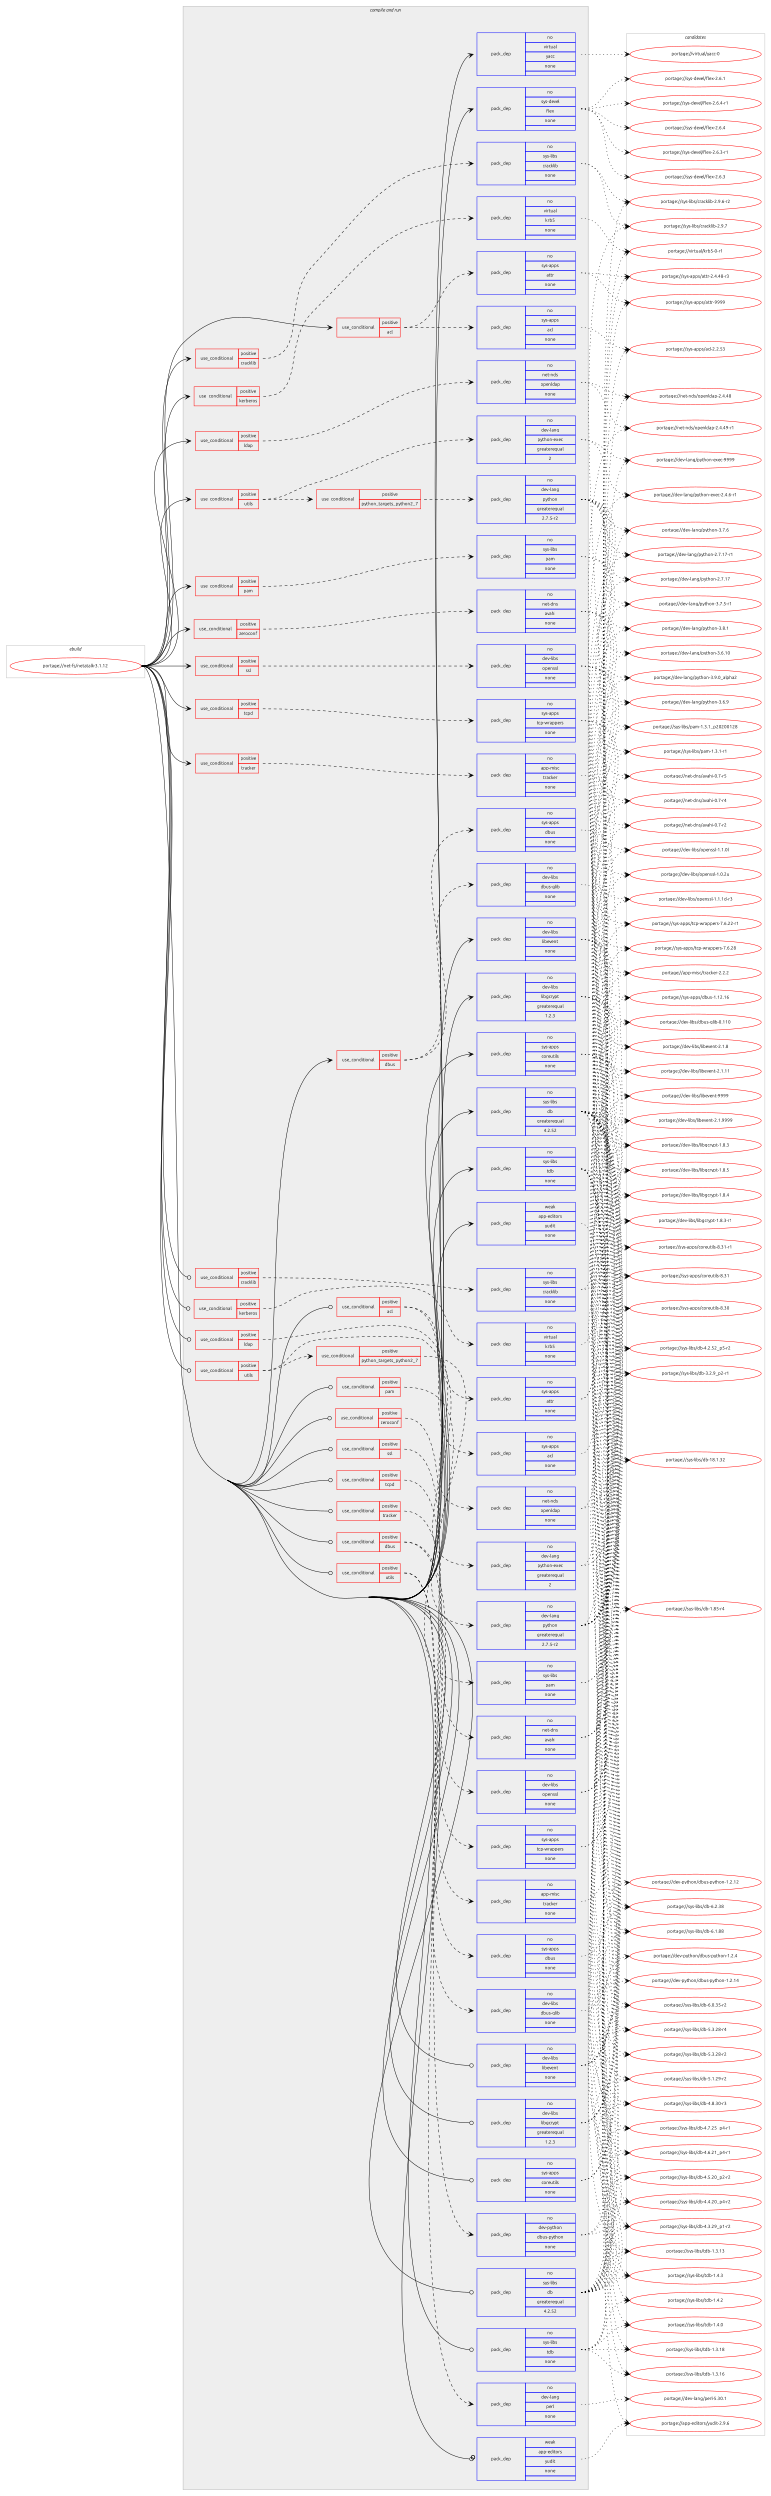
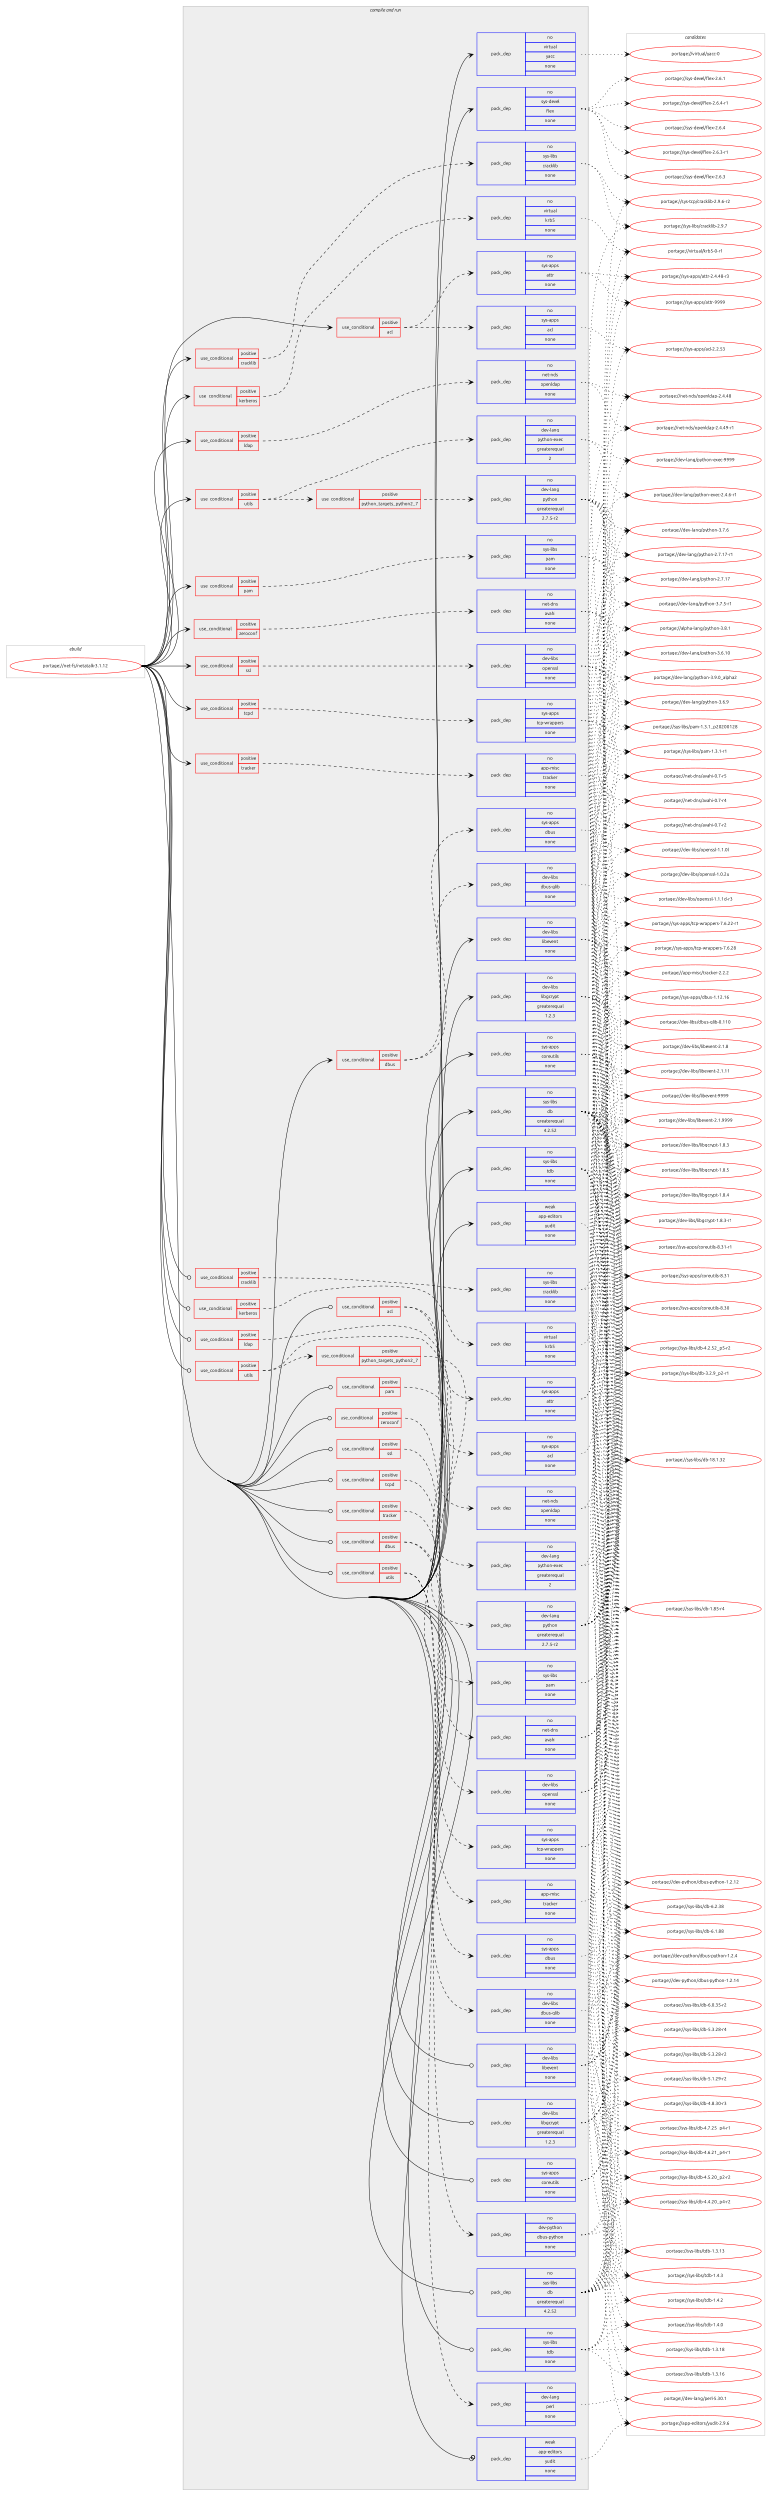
node "portage://sys-libs/cracklib-2.9.6-r2": label "portage://sys-libs/cracklib-2.9.6-r2" -> "portage://sys-tcp/cracklib-2.9.6-r2"
node "portage://dev-lang/python-3.8.1": label "portage://dev-lang/python-3.8.1" -> "portage://alpha-lang/python-3.8.1"
node "portage://sys-libs/db-4.3.29_p1-r2": removed
